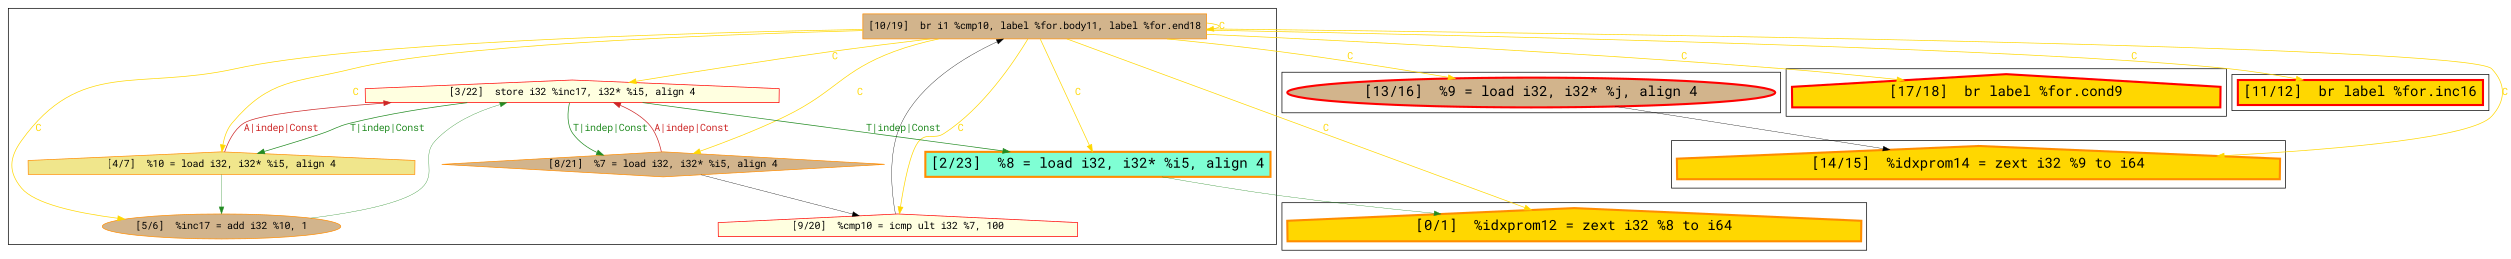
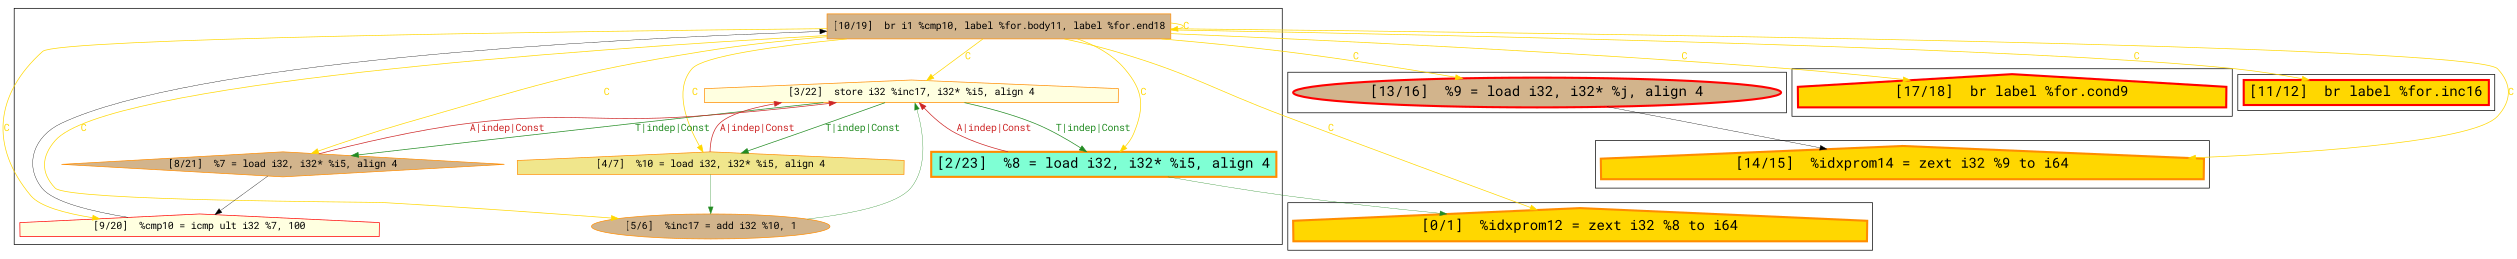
node "[3/22]  store i32 %inc17, i32* %i5, align 4": color red -> darkorange
edge "[2/23]  %8 = load i32, i32* %i5, align 4" -> "[3/22]  store i32 %inc17, i32* %i5, align 4": added, label "A|indep|Const"
